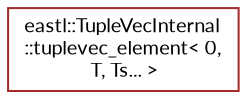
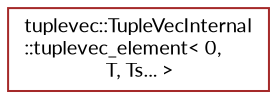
node "eastl::TupleVecInternal ::tuplevec_element< 0, T, Ts... >": label "eastl::TupleVecInternal ::tuplevec_element< 0, T, Ts... >" -> "tuplevec::TupleVecInternal ::tuplevec_element< 0, T, Ts... >"
